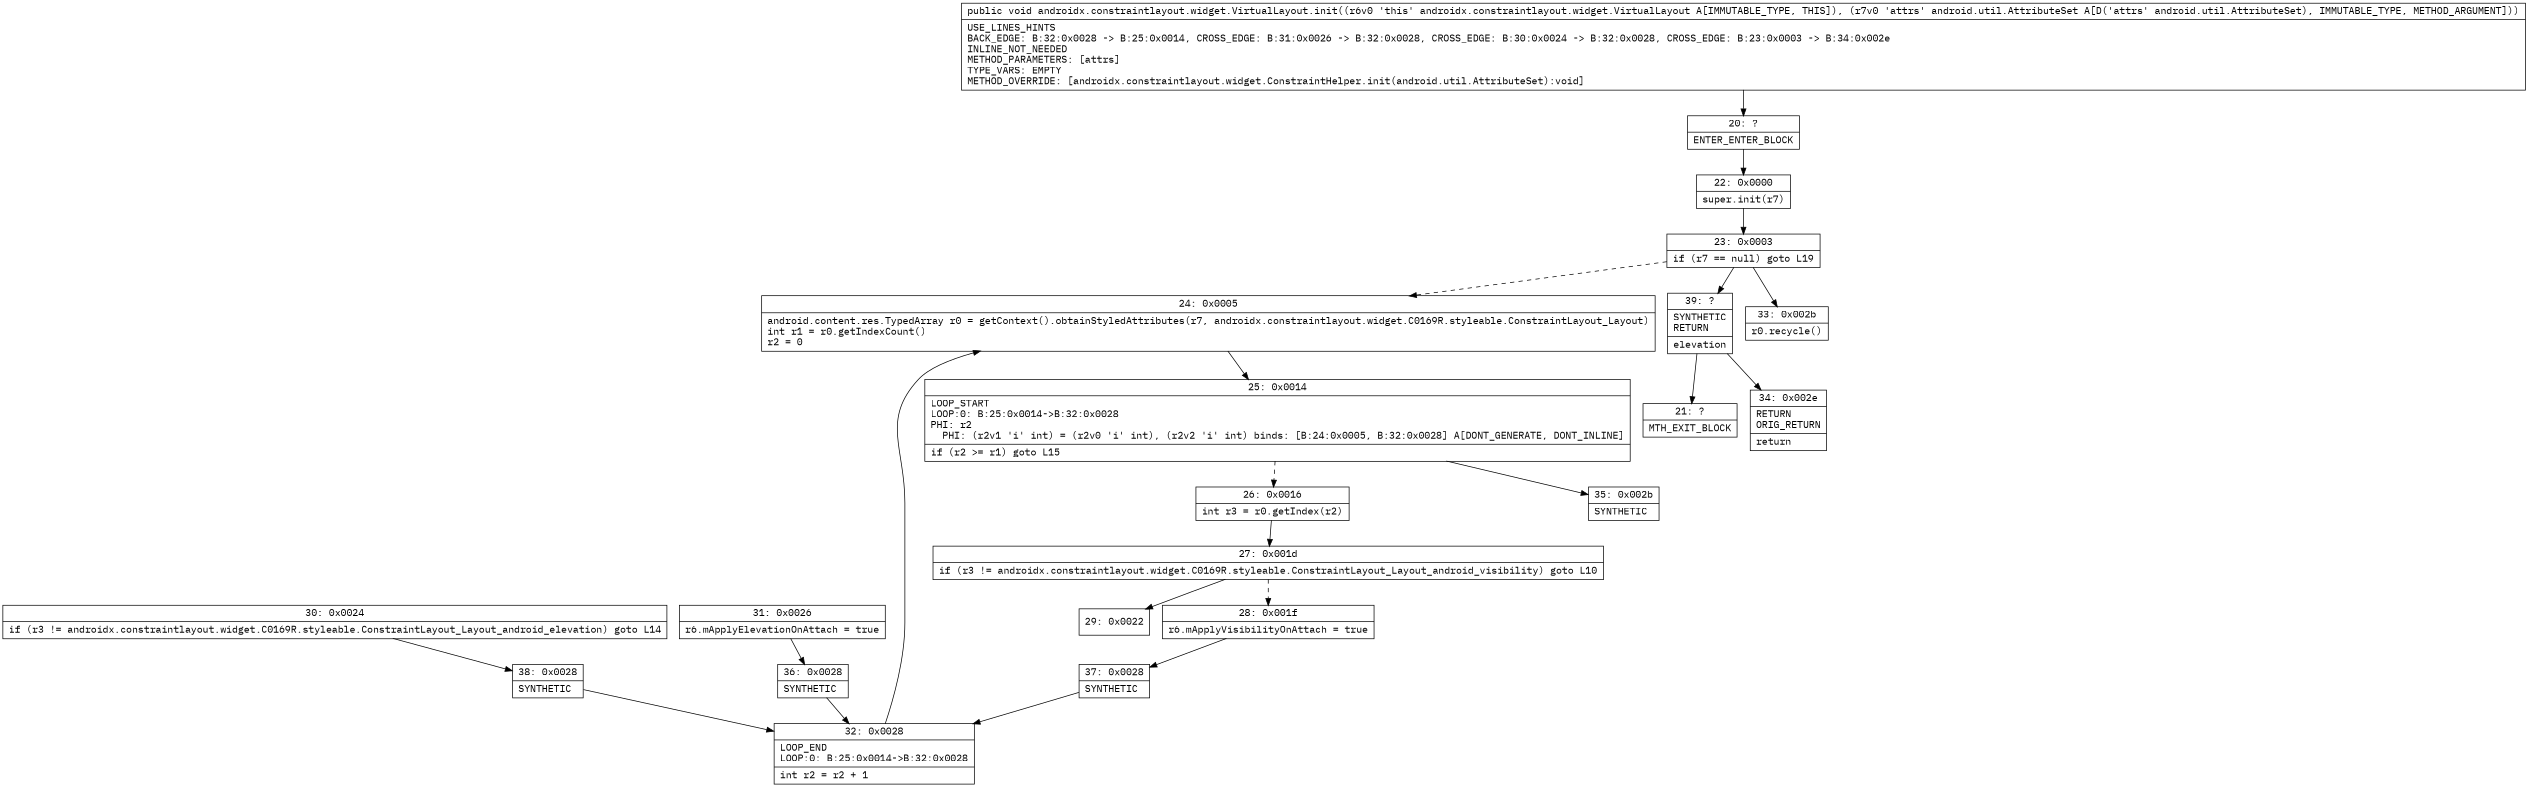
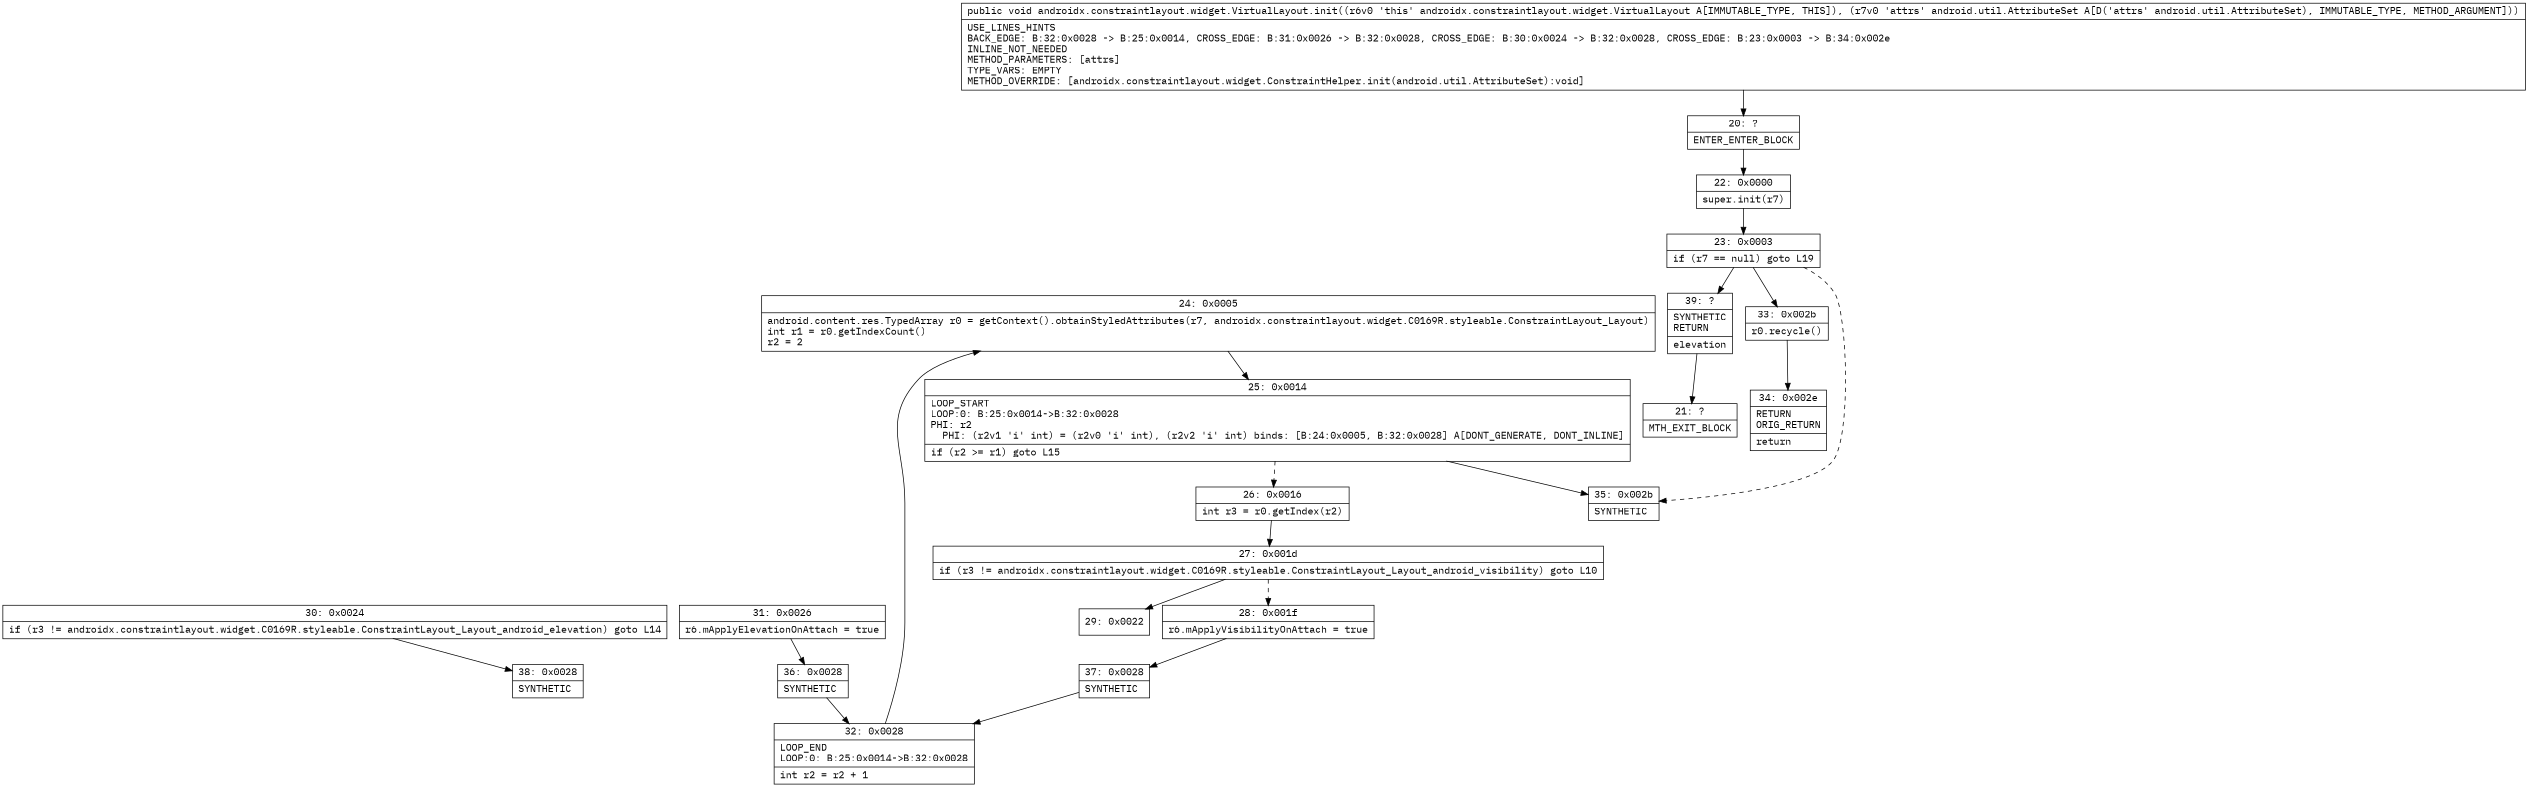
edge "23: 0x0003" -> "24: 0x0005": now "23: 0x0003" -> "35: 0x002b"
node "24: 0x0005": text "r2 = 0" -> "r2 = 2"
edge "39: ?" -> "34: 0x002e": now "33: 0x002b" -> "34: 0x002e"
edge "38: 0x0028" -> "32: 0x0028": removed
